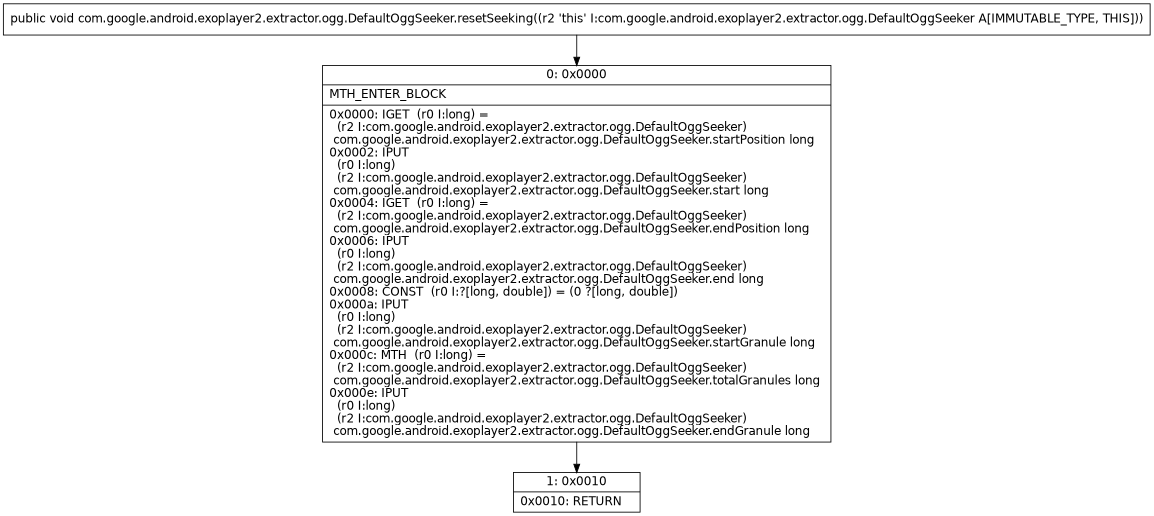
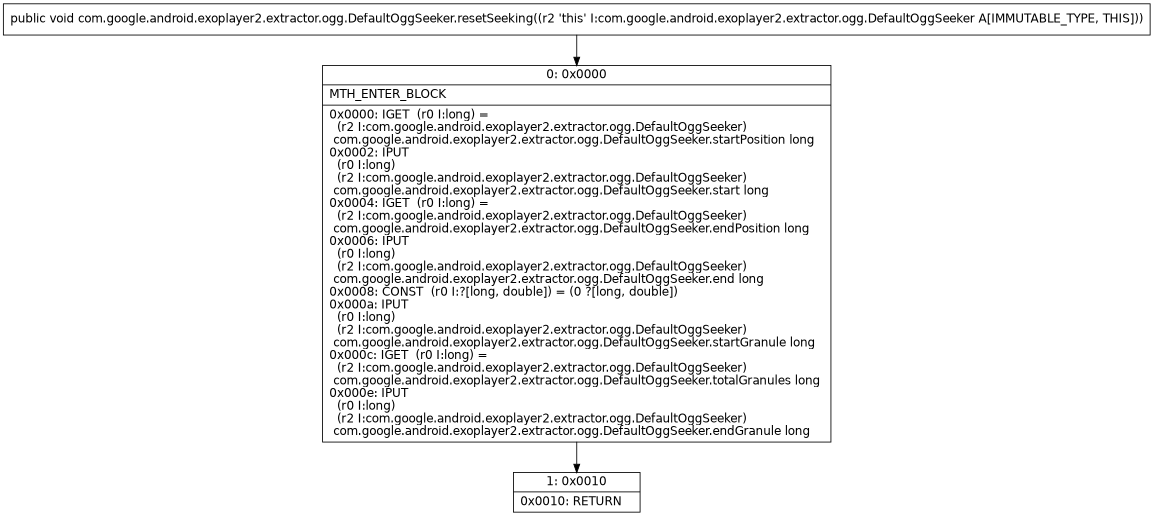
node "0: 0x0000": text "0x000c: MTH  (r0 I:long) =" -> "0x000c: IGET  (r0 I:long) ="
